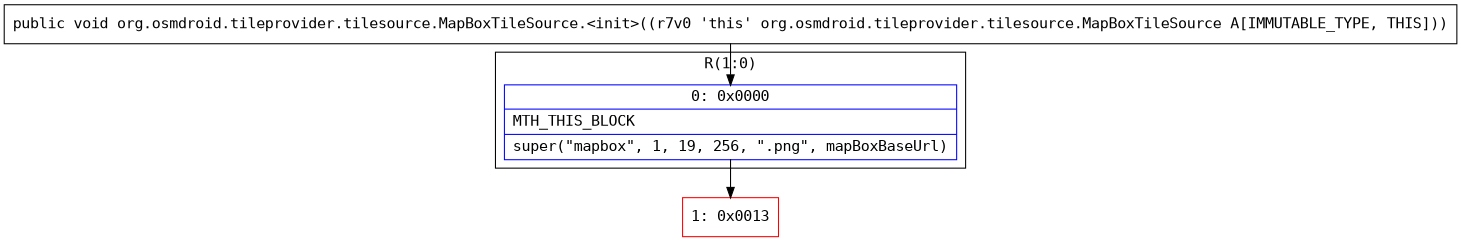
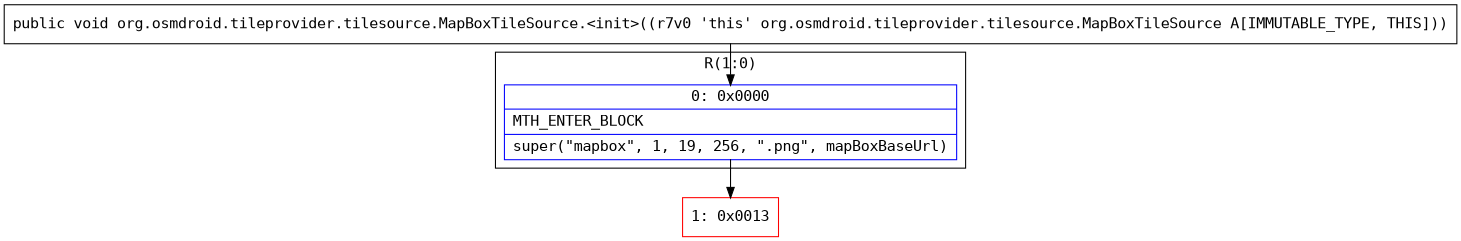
node "0: 0x0000": text "MTH_THIS_BLOCK" -> "MTH_ENTER_BLOCK"
